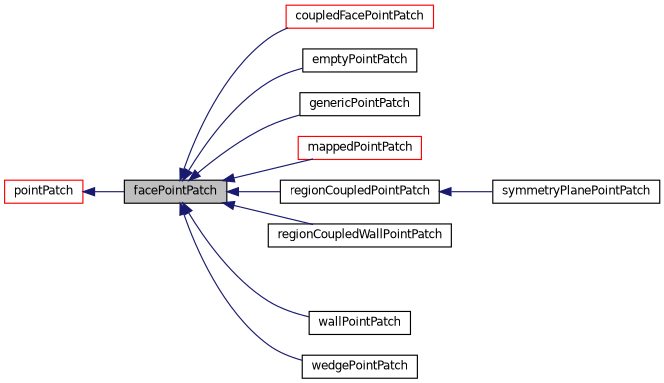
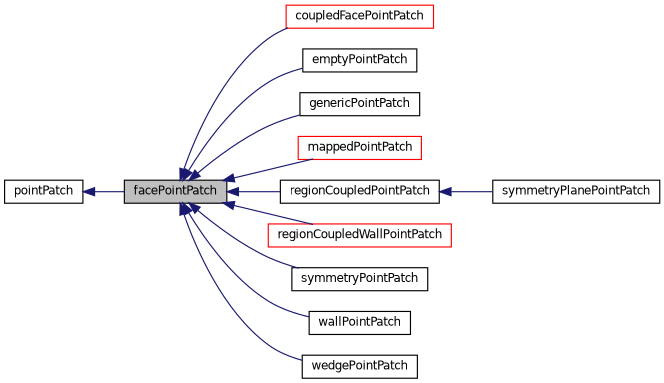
node "pointPatch": color red -> black
node "regionCoupledWallPointPatch": color black -> red
node "symmetryPointPatch": added
